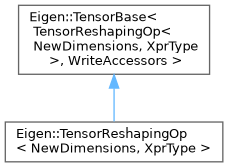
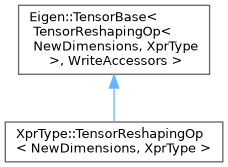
node "Eigen::TensorReshapingOp < NewDimensions, XprType >": label "Eigen::TensorReshapingOp < NewDimensions, XprType >" -> "XprType::TensorReshapingOp < NewDimensions, XprType >"
